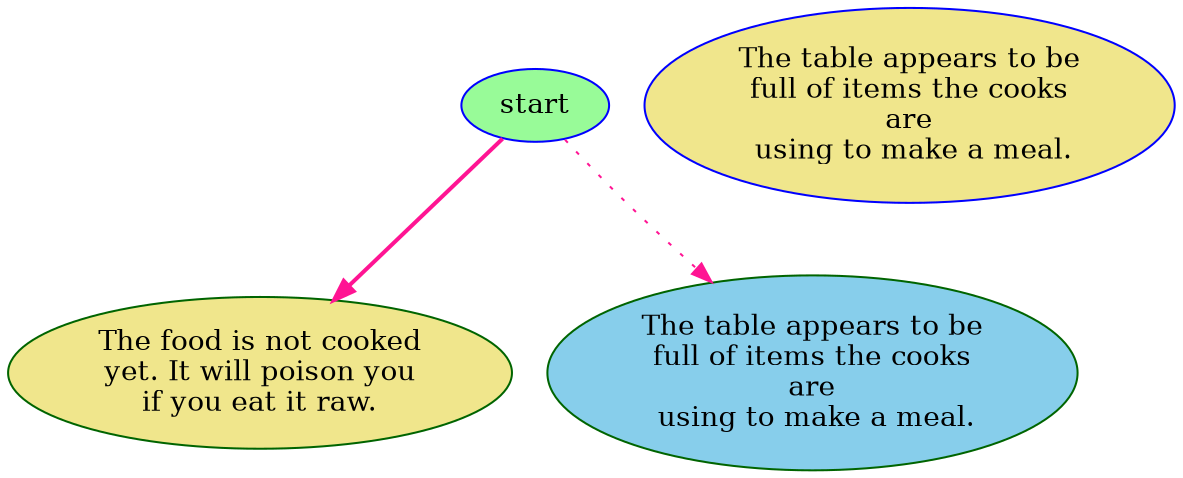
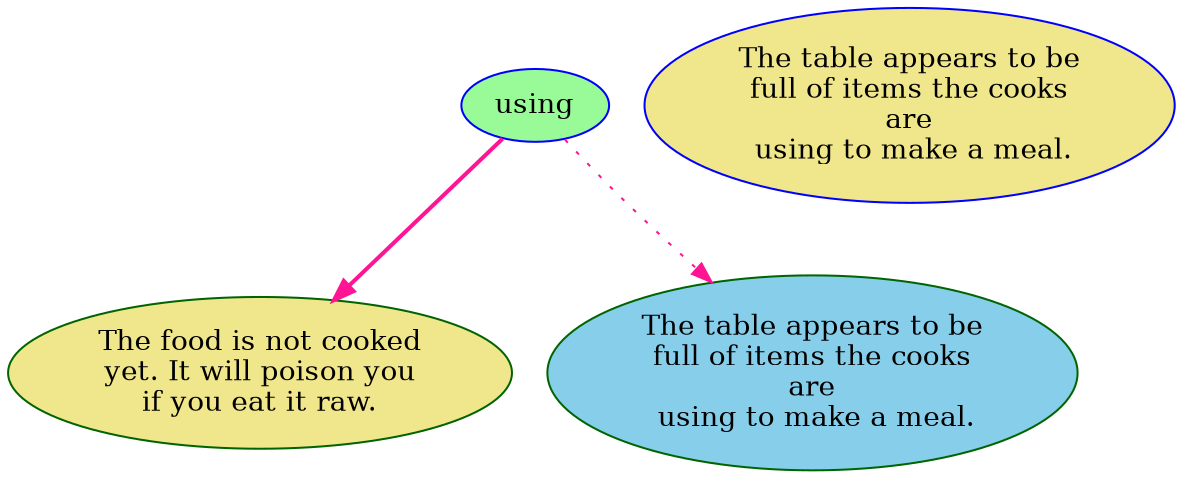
node "start": label "start" -> "using"
